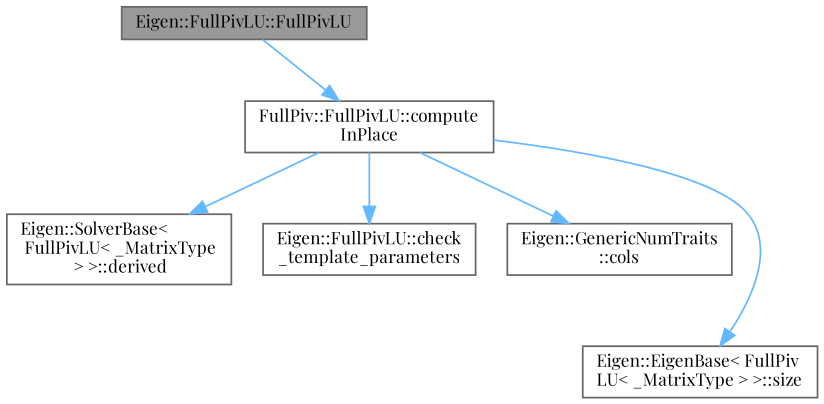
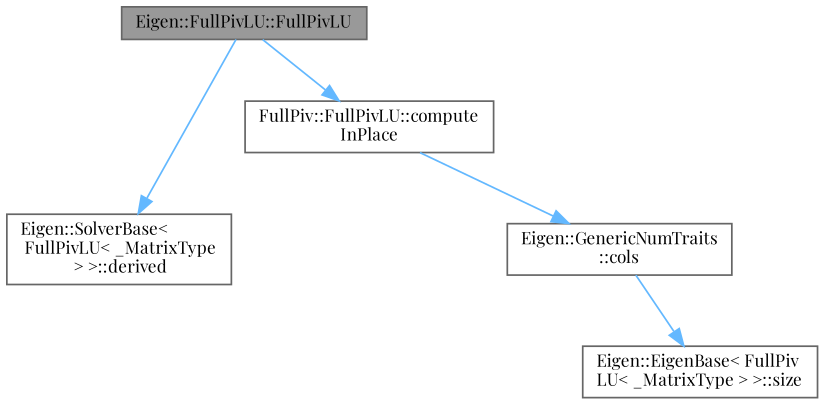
edge "FullPiv::FullPivLU::compute InPlace" -> "Eigen::EigenBase< FullPiv LU< _MatrixType > >::size": now "Eigen::GenericNumTraits ::cols" -> "Eigen::EigenBase< FullPiv LU< _MatrixType > >::size"
edge "FullPiv::FullPivLU::compute InPlace" -> "Eigen::SolverBase< FullPivLU< _MatrixType > >::derived": now "Eigen::FullPivLU::FullPivLU" -> "Eigen::SolverBase< FullPivLU< _MatrixType > >::derived"
node "Eigen::FullPivLU::check _template_parameters": removed
